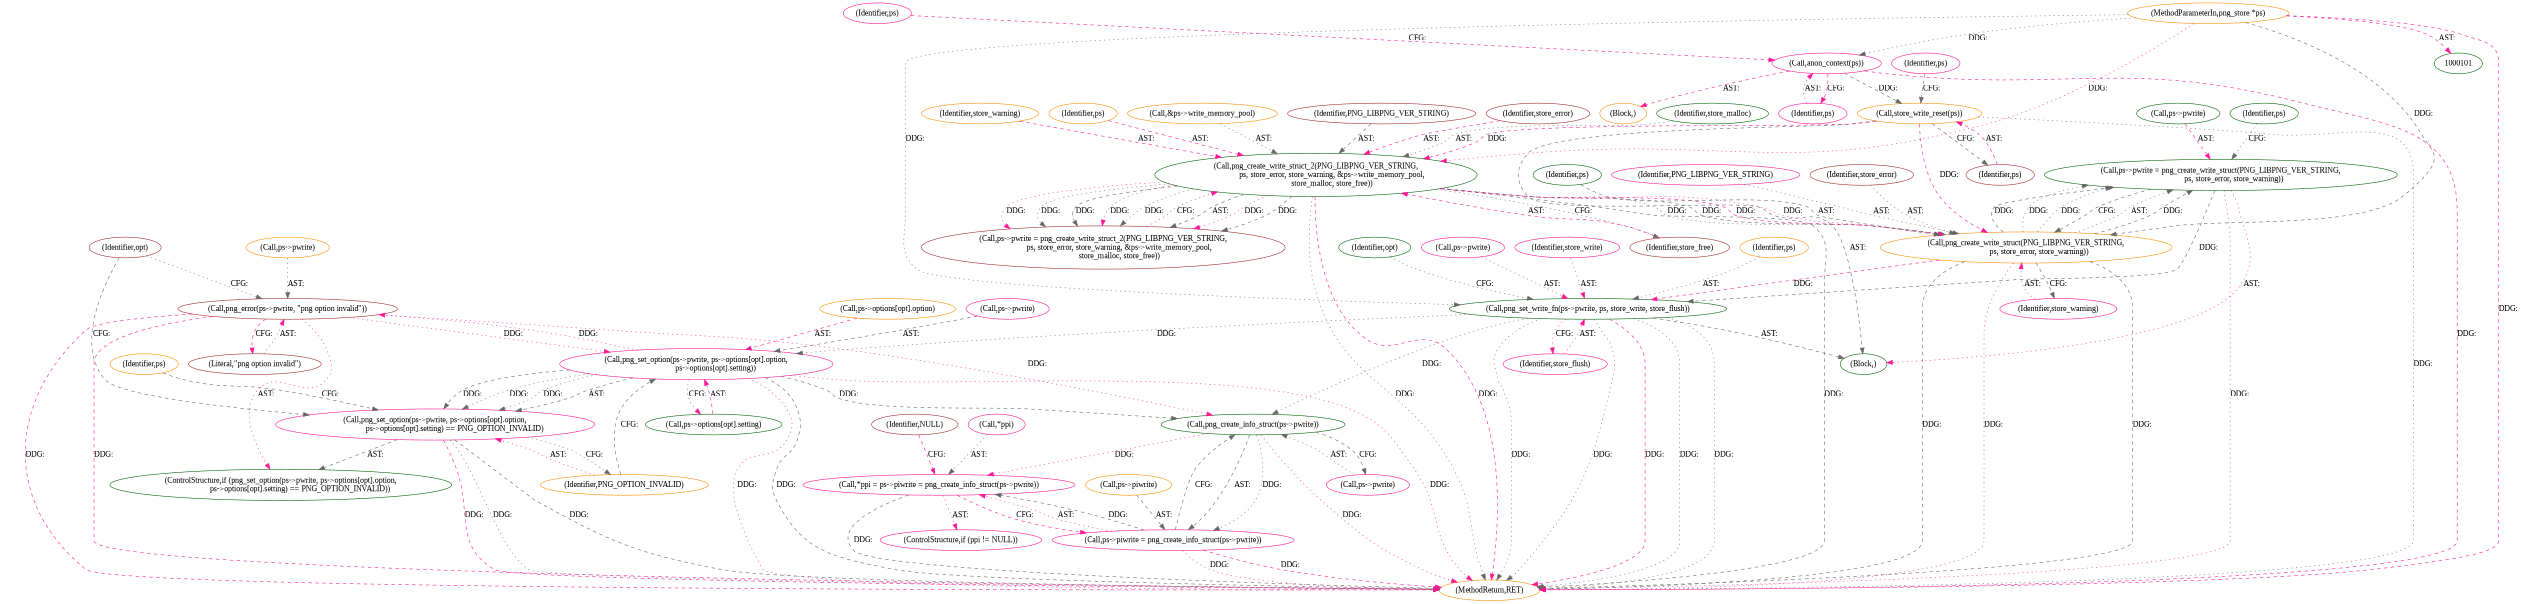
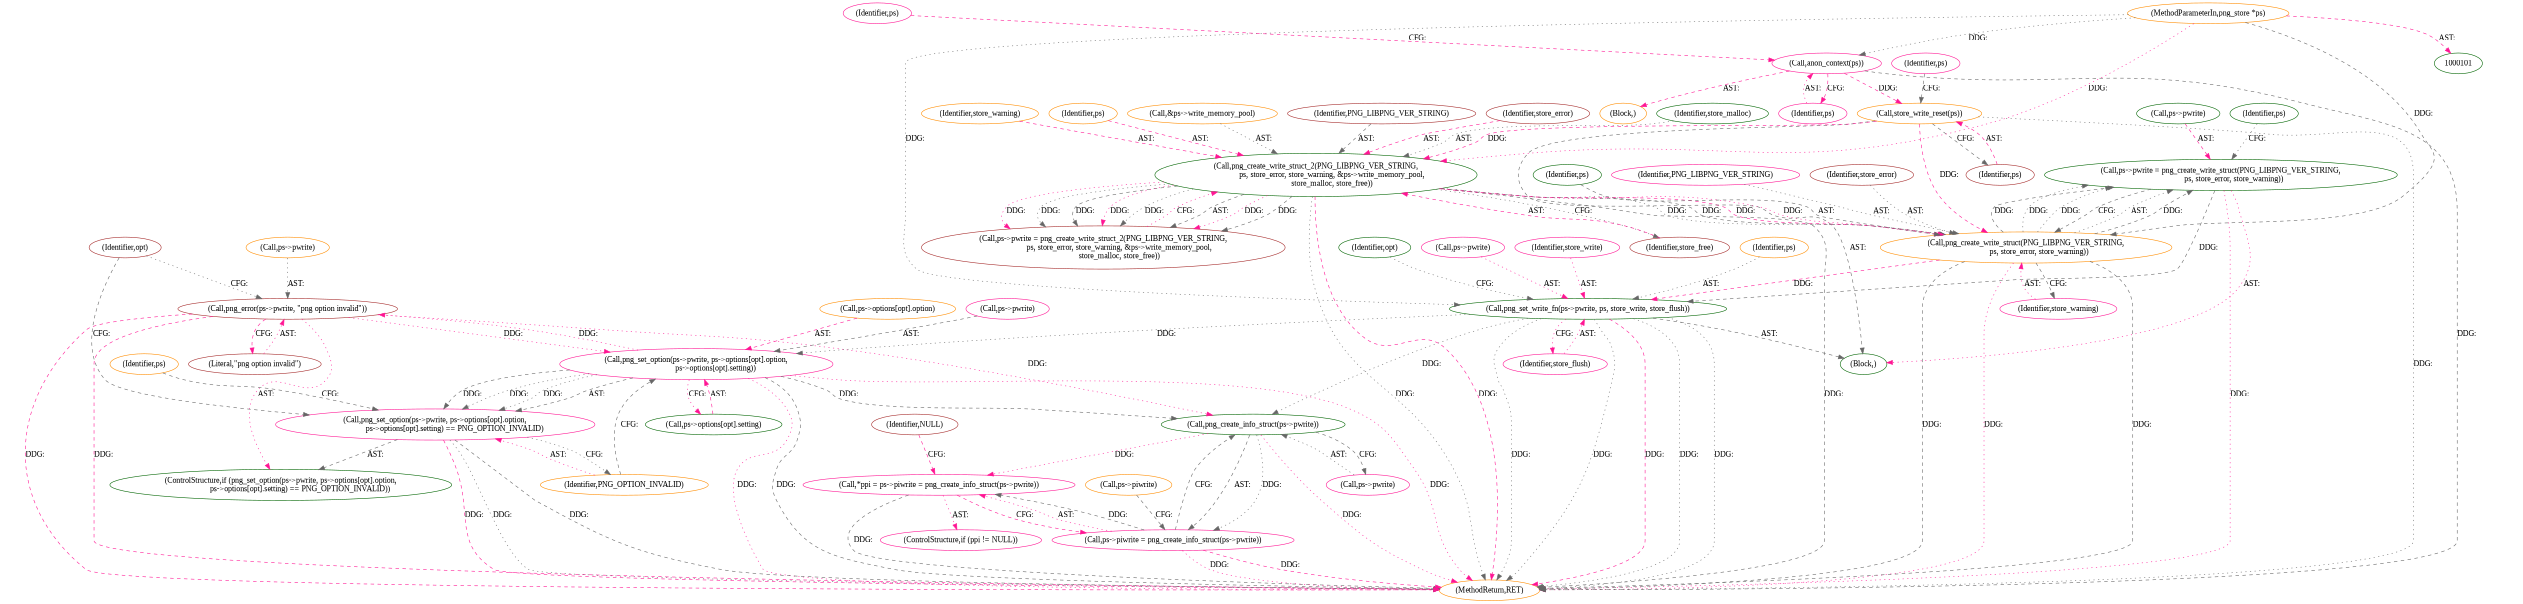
edge "(Call,anon_context(ps))" -> "(Call,store_write_reset(ps))": color gray40 -> deeppink
node "(Call,*ppi)": removed
edge "(Call,anon_context(ps))" -> "(MethodReturn,RET)": color deeppink -> gray40
edge "(Call,ps->piwrite)" -> "(Call,ps->piwrite = png_create_info_struct(ps->pwrite))": label "AST: " -> "CFG: "
edge "(MethodParameterIn,png_store *ps)" -> "(MethodReturn,RET)": removed, label "DDG:"
